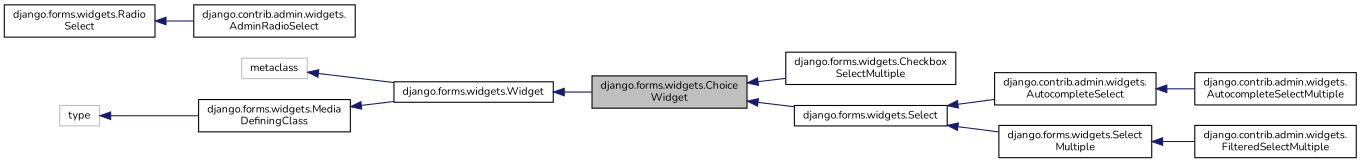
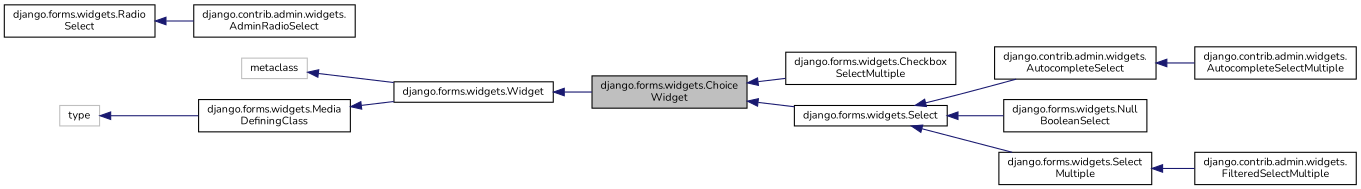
node "django.forms.widgets.Null BooleanSelect": added
